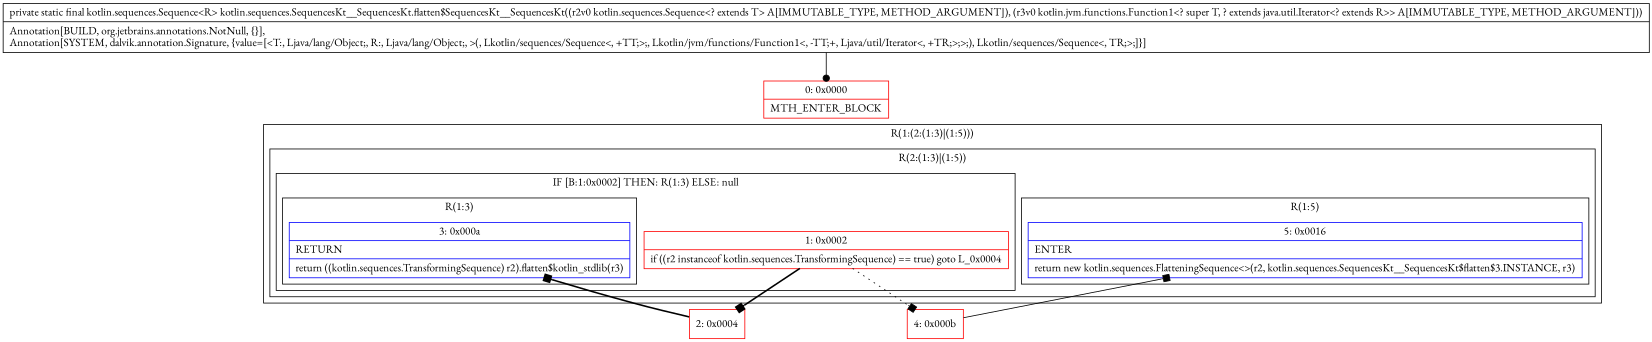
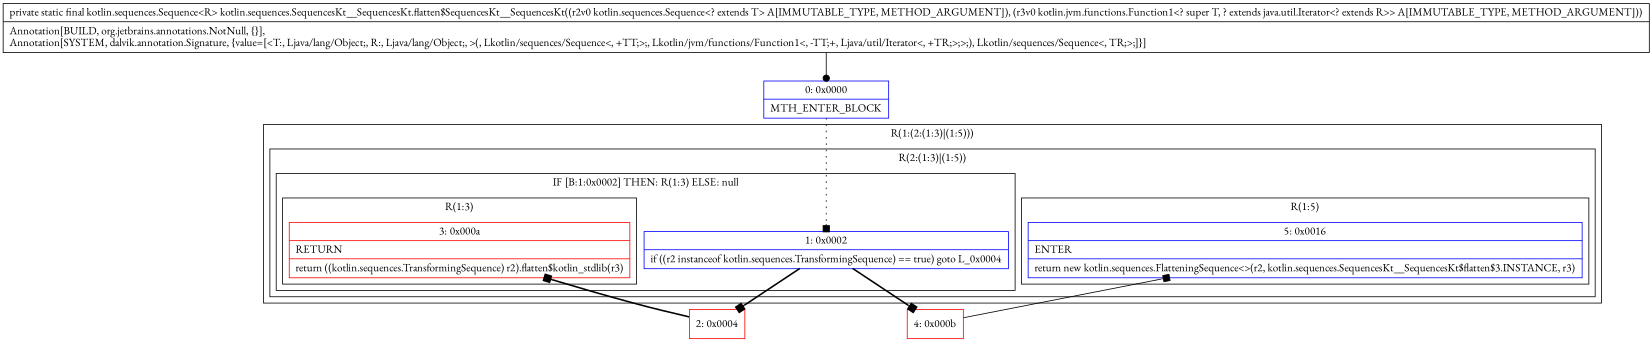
node "0: 0x0000": color red -> blue
edge "0: 0x0000" -> "1: 0x0002": added
node "3: 0x000a": color blue -> red
node "1: 0x0002": color red -> blue
edge "1: 0x0002" -> "4: 0x000b": style dotted -> bold
